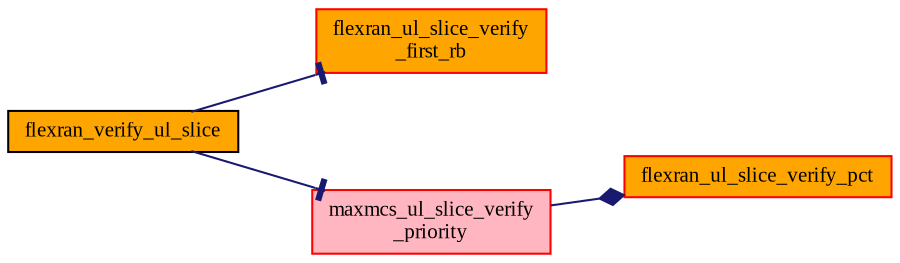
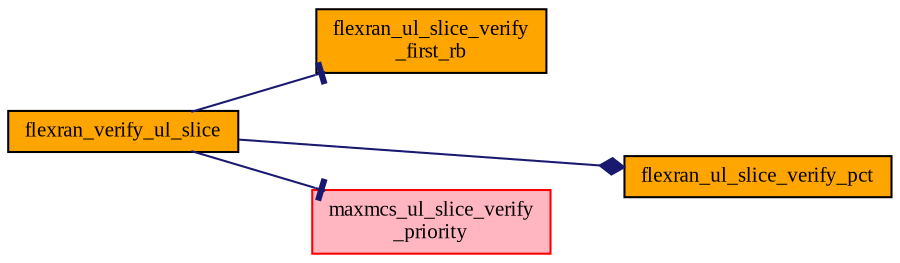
node "flexran_ul_slice_verify _first_rb": color red -> black
node "flexran_ul_slice_verify_pct": color red -> black
edge "maxmcs_ul_slice_verify _priority" -> "flexran_ul_slice_verify_pct": now "flexran_verify_ul_slice" -> "flexran_ul_slice_verify_pct"
